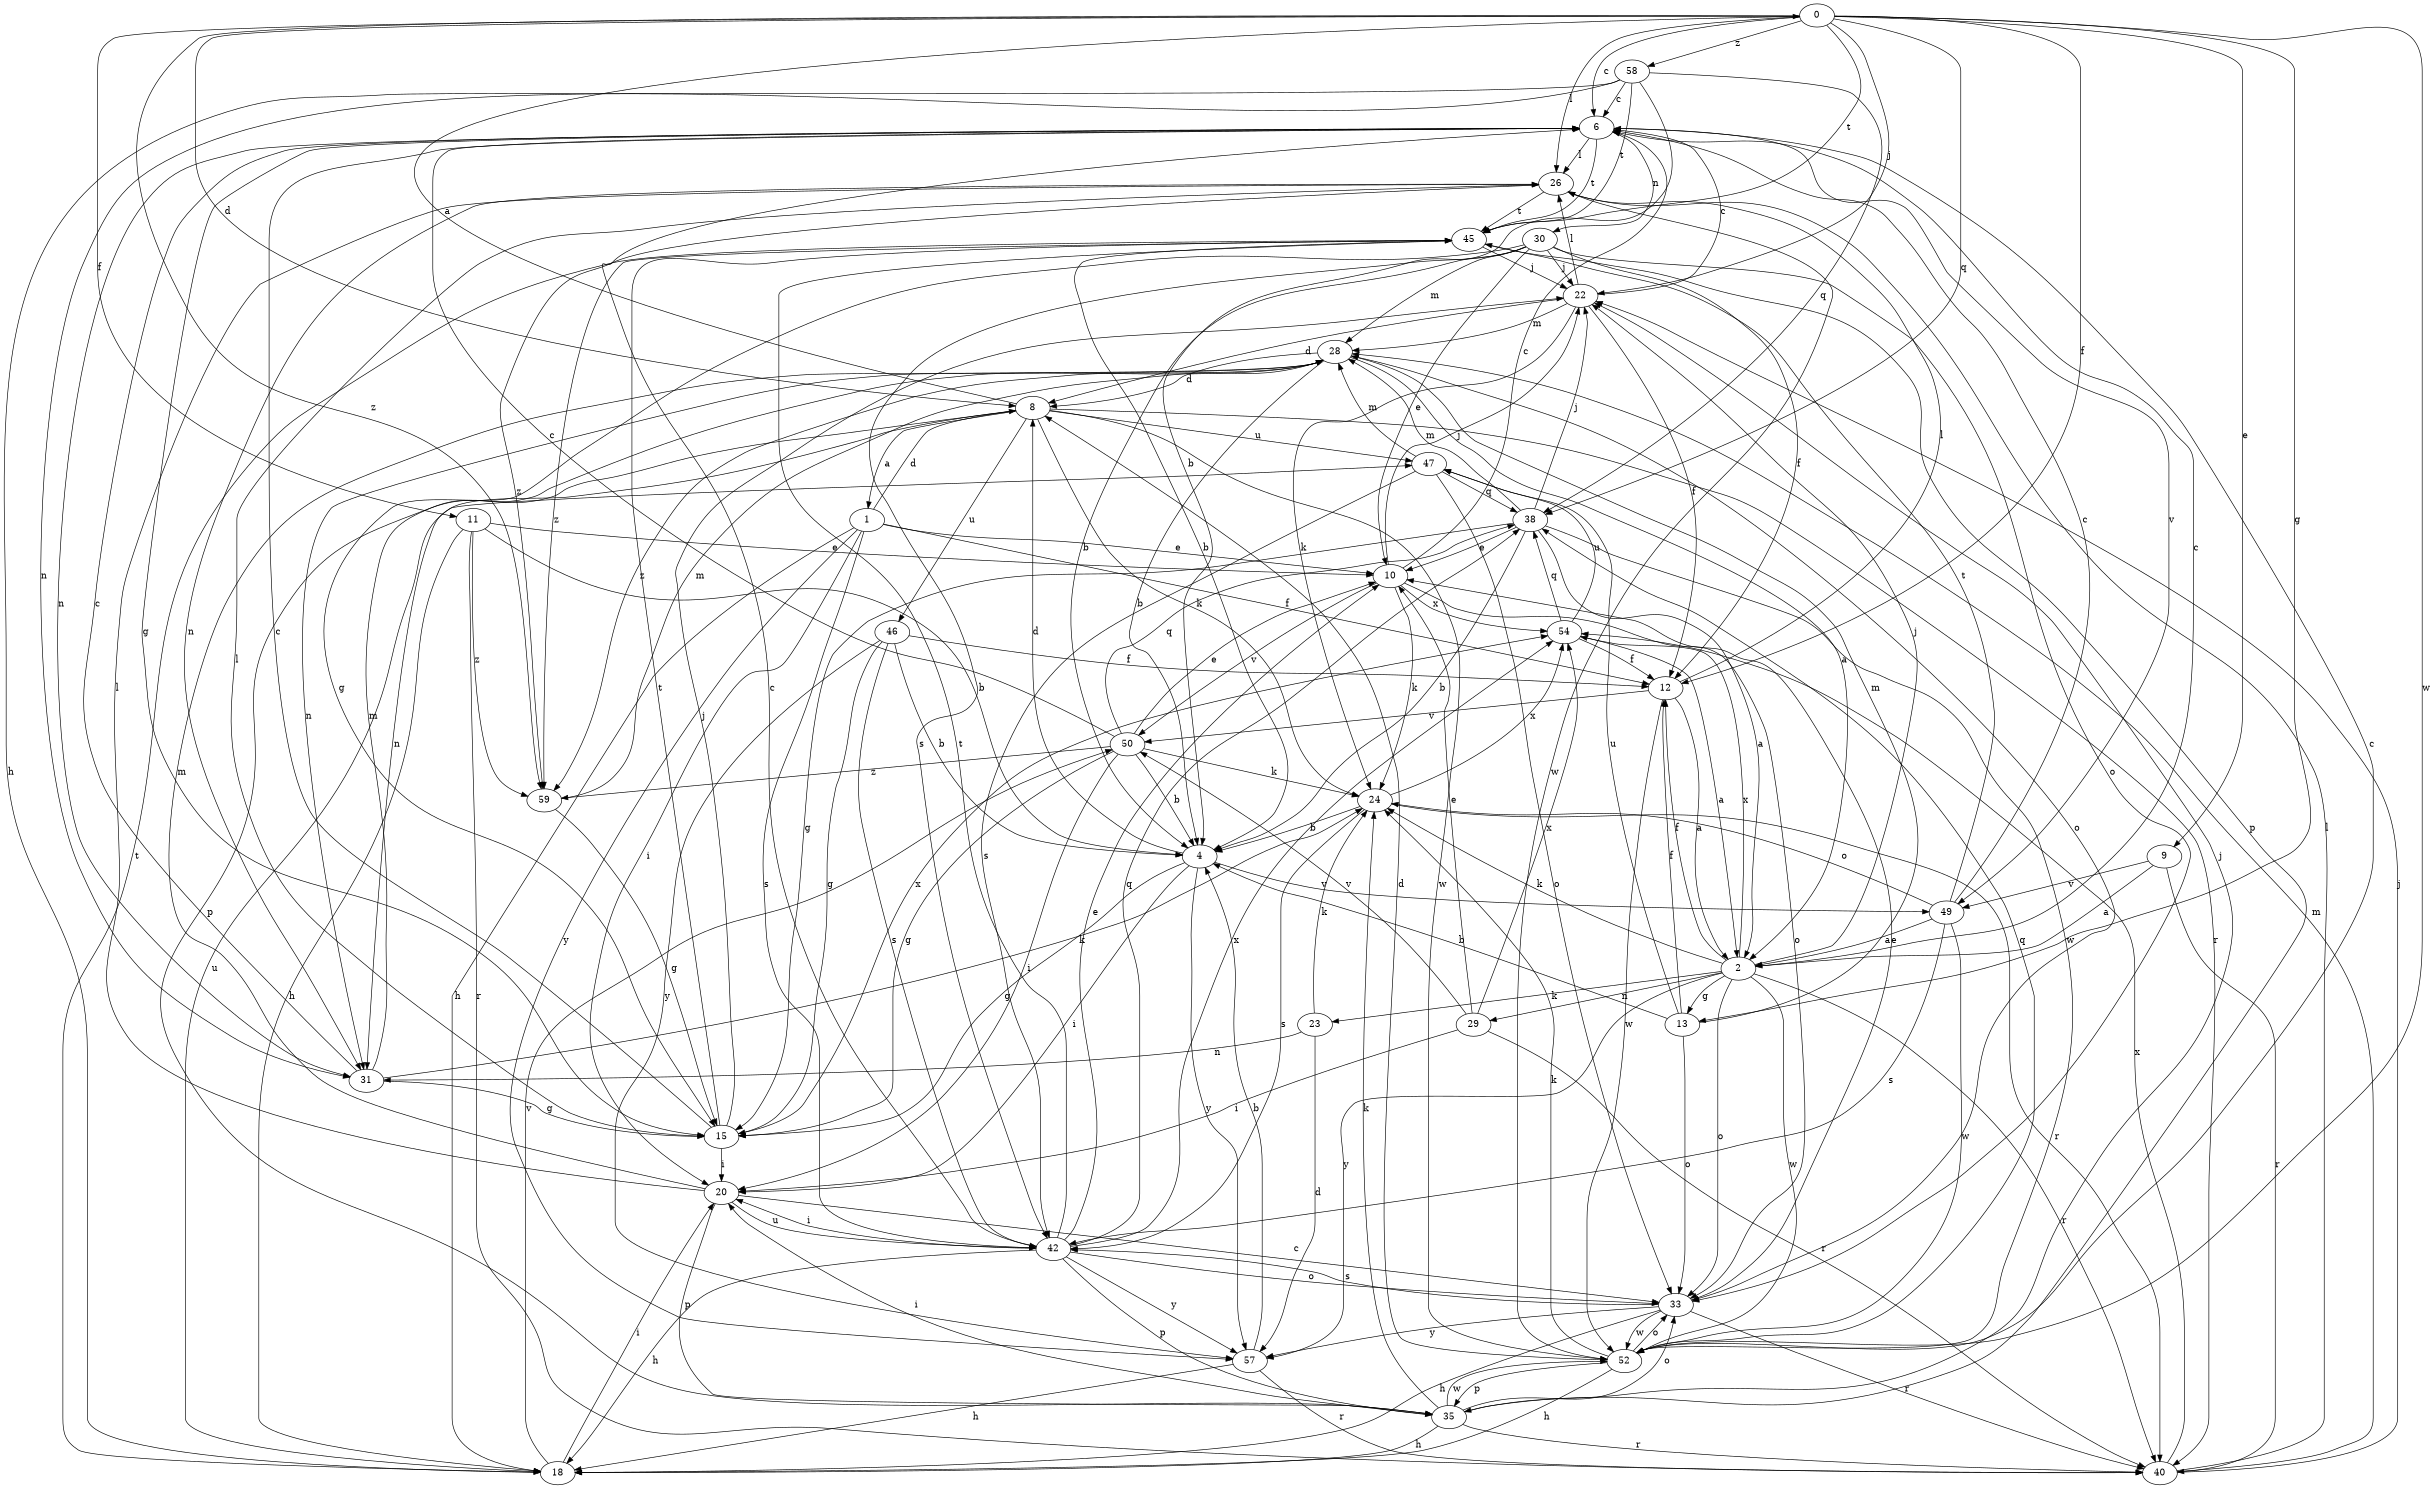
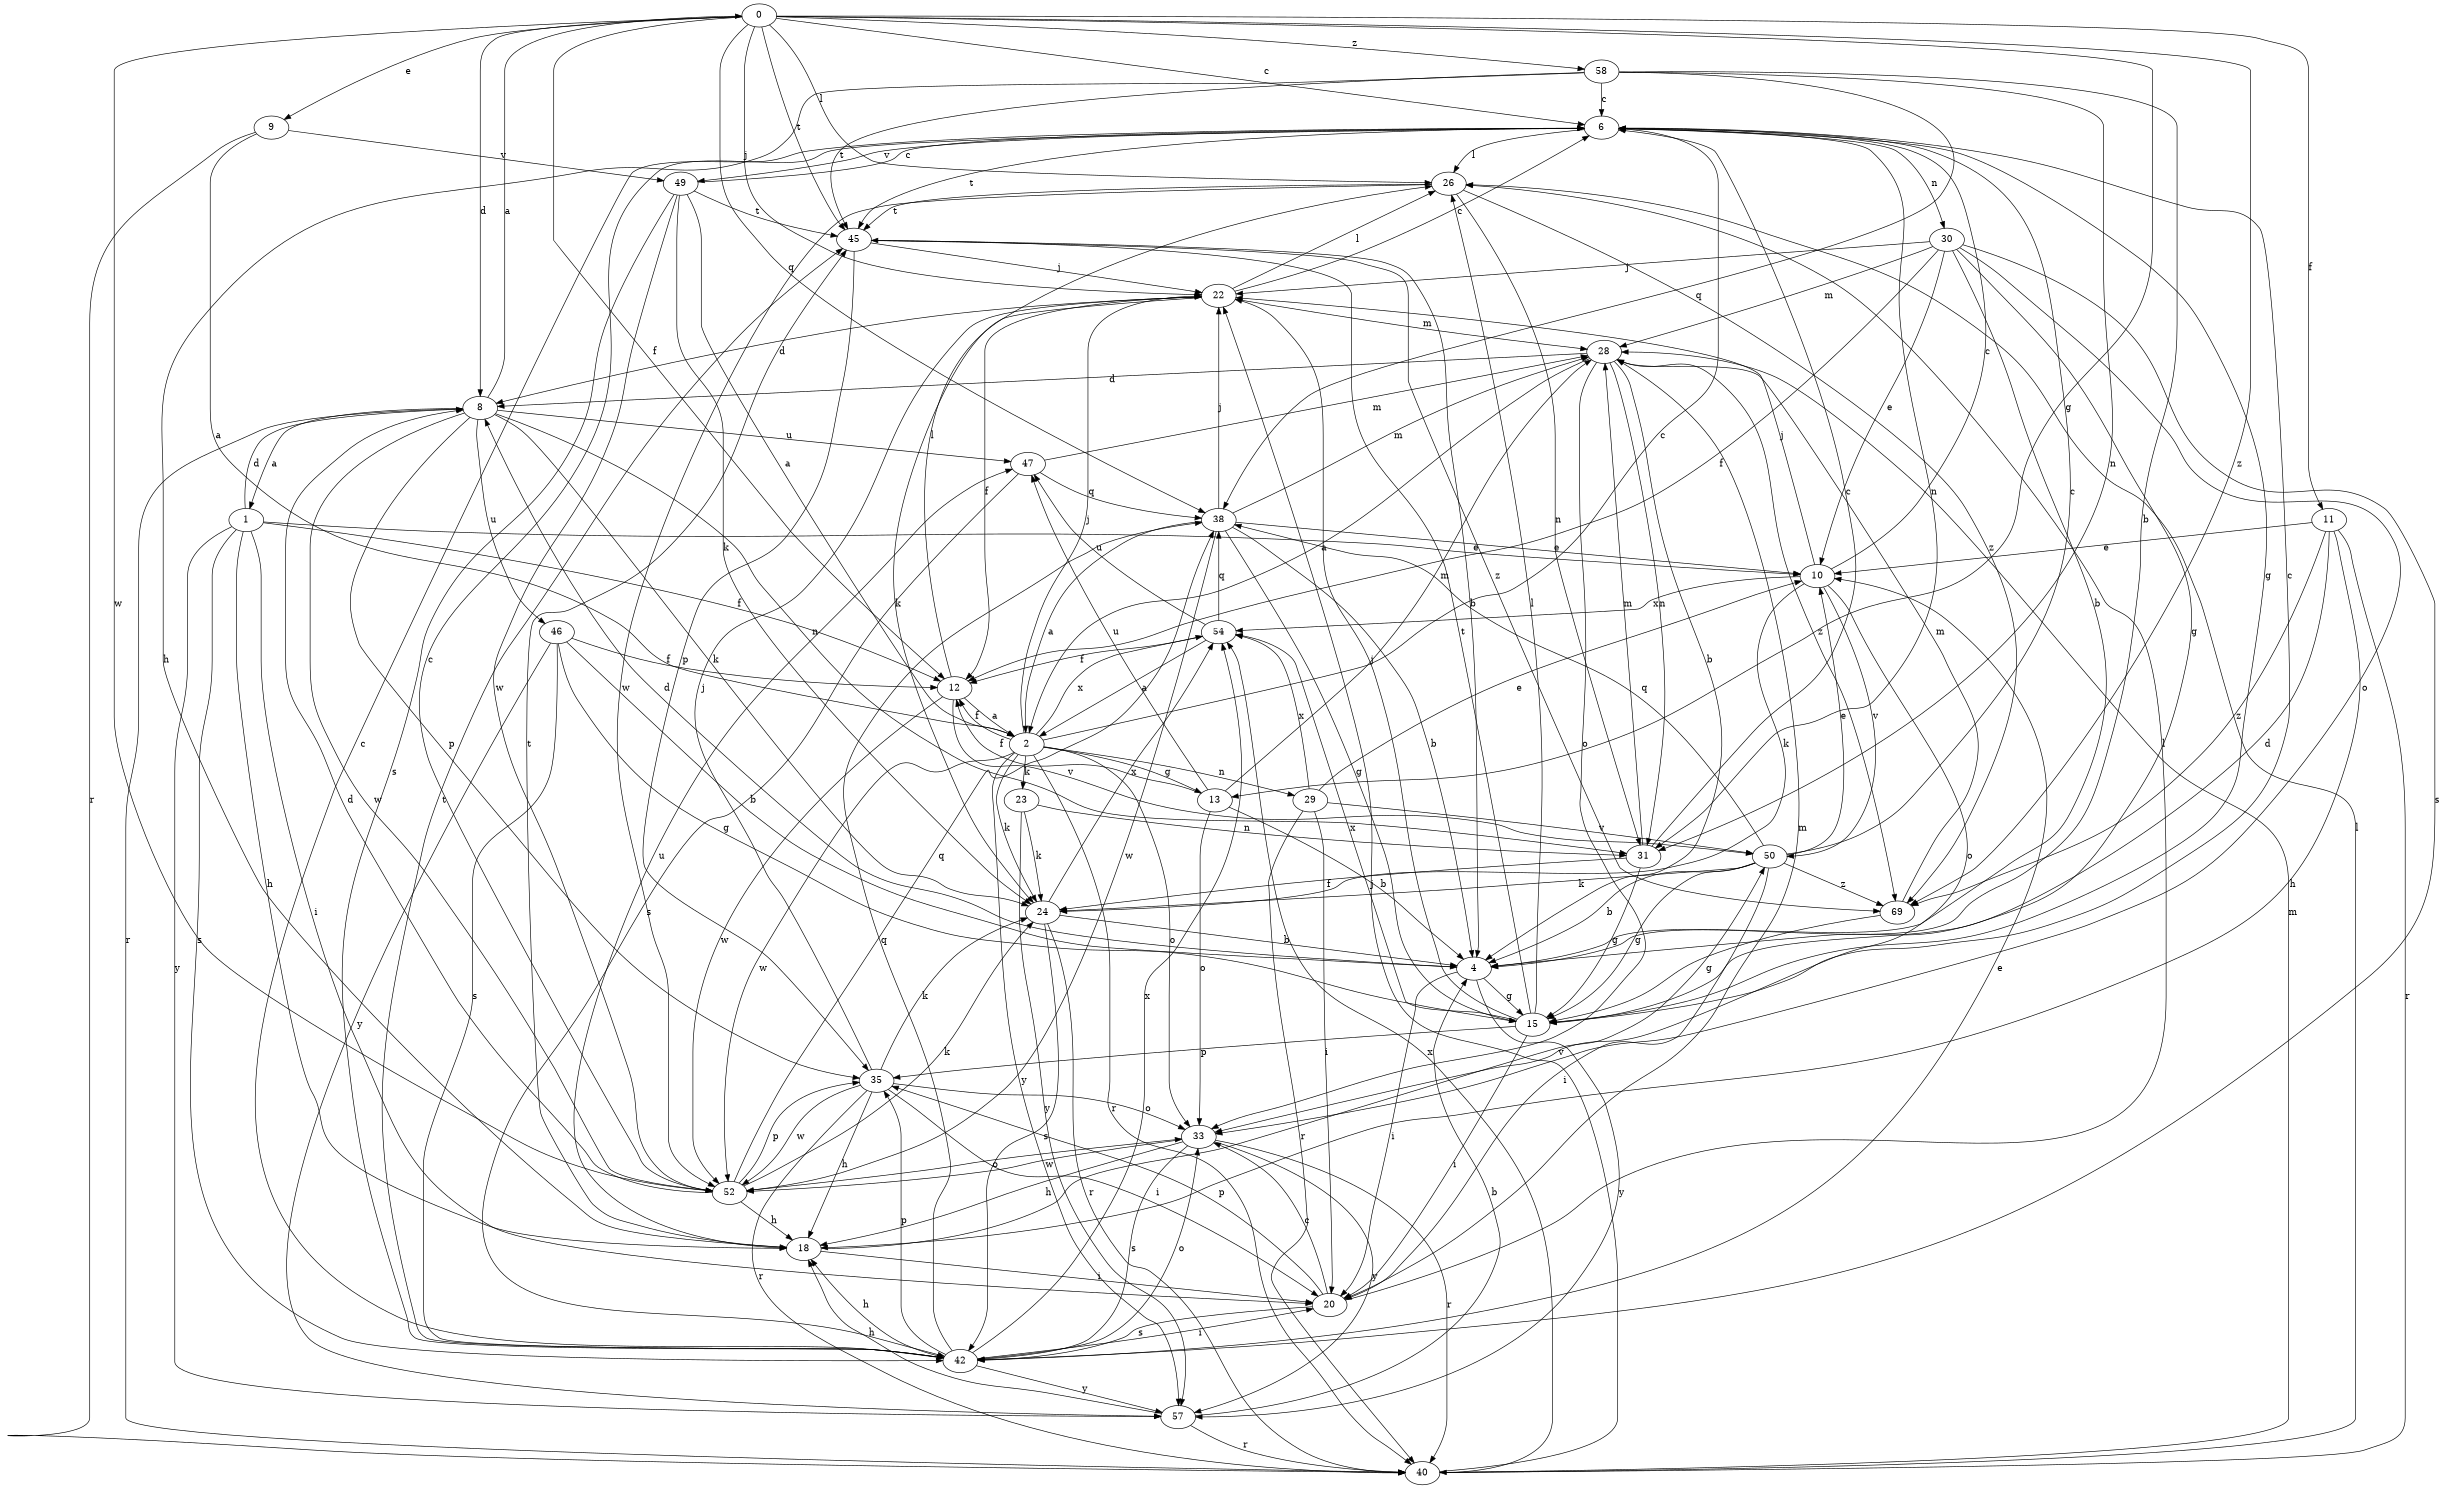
edge "11" -> "4": label "b" -> "d"
node "59": label "59" -> "69"
edge "33" -> "10": removed, label "e"
edge "49" -> "24": label "o" -> "k"
edge "47" -> "33": removed, label "o"
edge "4" -> "49": removed, label "v"
edge "31" -> "24": label "k" -> "f"
edge "15" -> "35": added, label "p"
edge "23" -> "57": label "d" -> "y"
edge "20" -> "42": label "u" -> "s"
